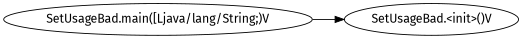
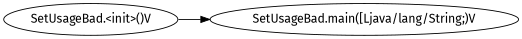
edge "SetUsageBad.main([Ljava/lang/String;)V" -> "SetUsageBad.<init>()V": reversed
